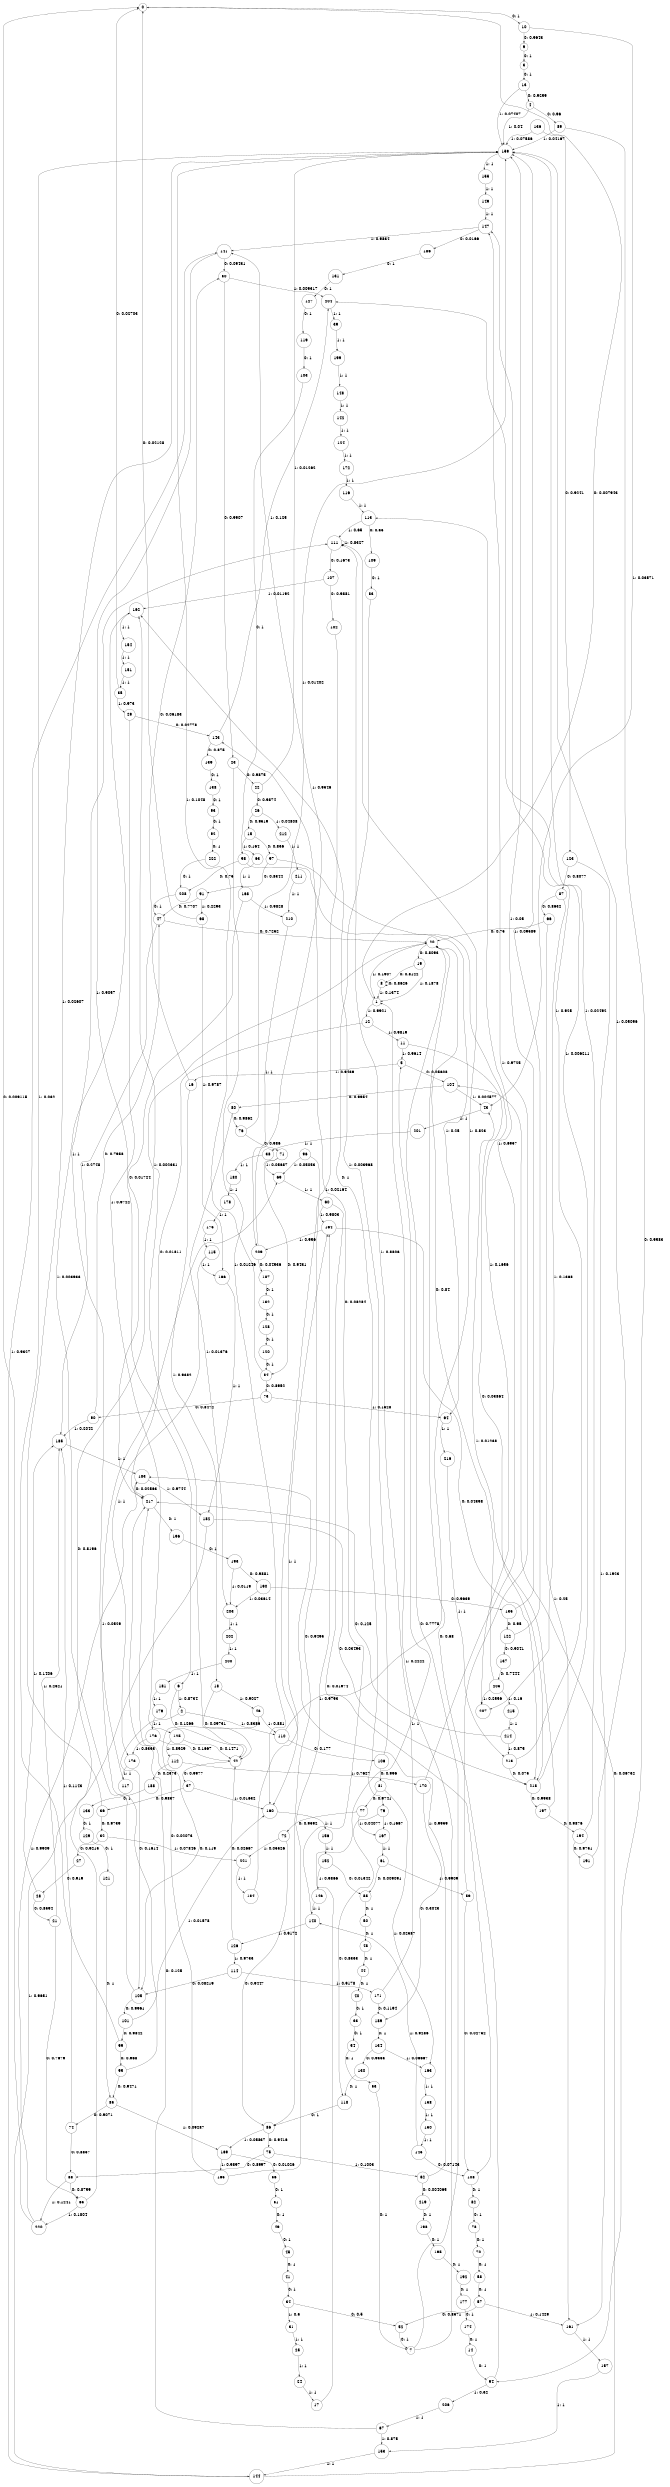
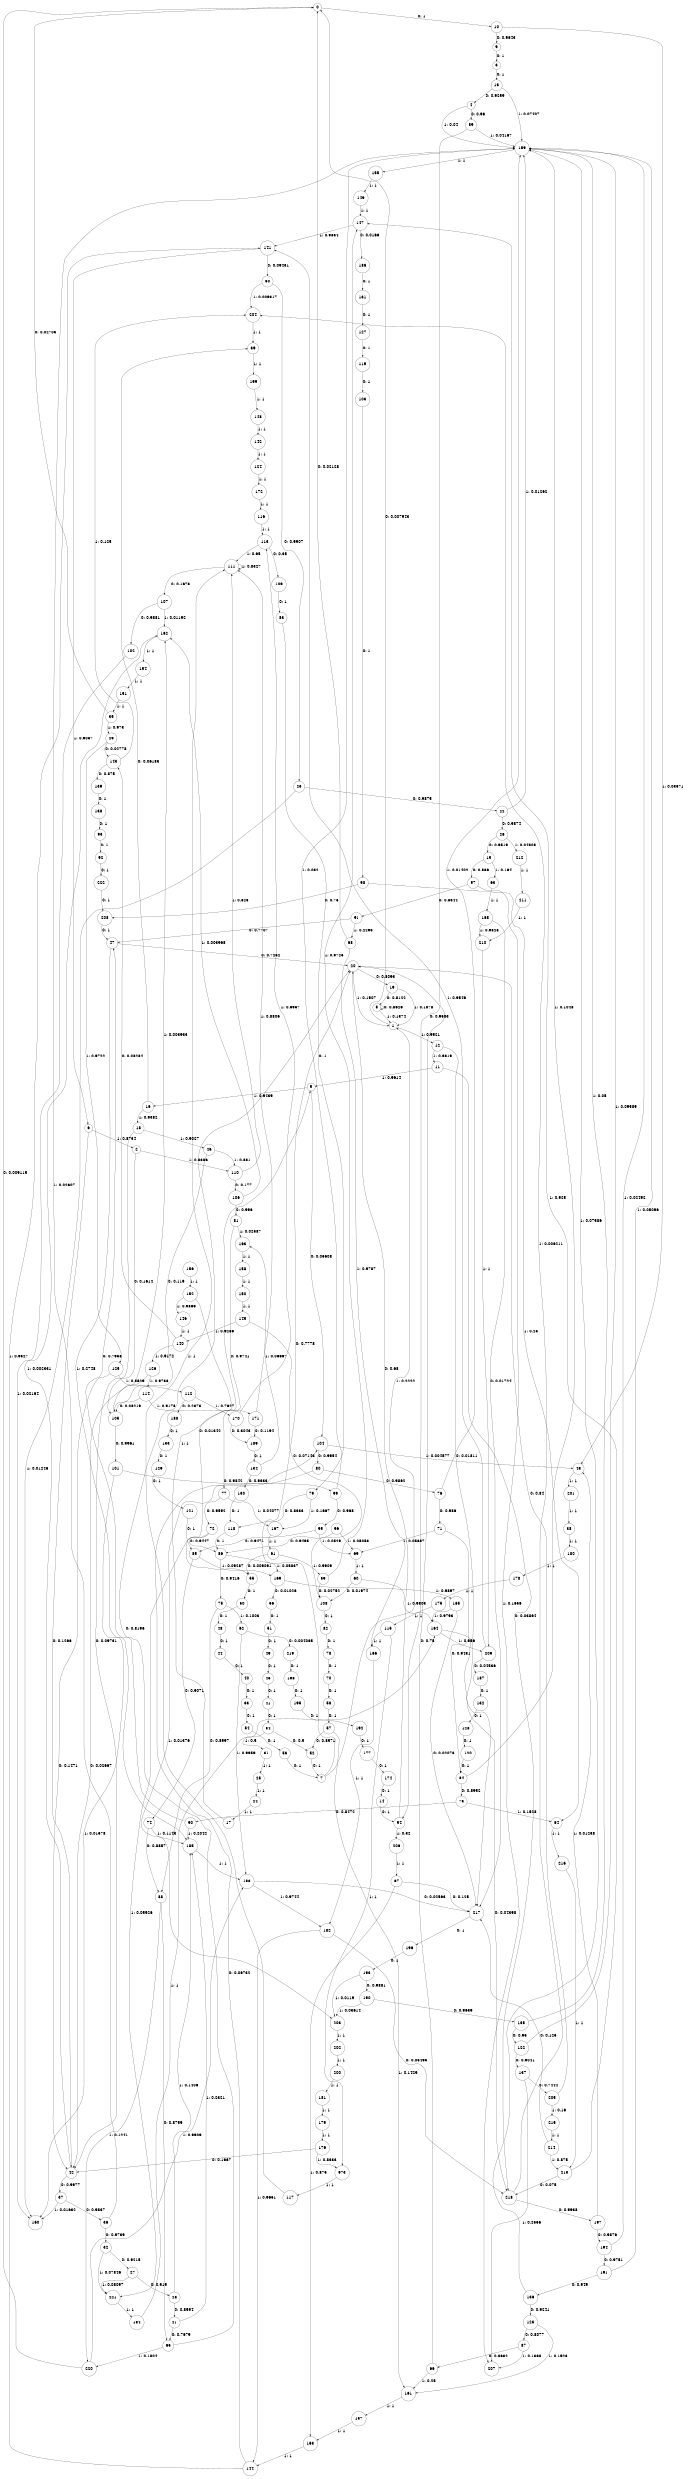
edge "16" -> "30": now "16" -> "39"
edge "205" -> "207": now "137" -> "207"
node "173": label "173" -> "973"
edge "160" -> "156": removed, label "1: 1"
edge "27" -> "221": added, label "1: 0.08097"
edge "191" -> "136": added, label "0: 0.949"
